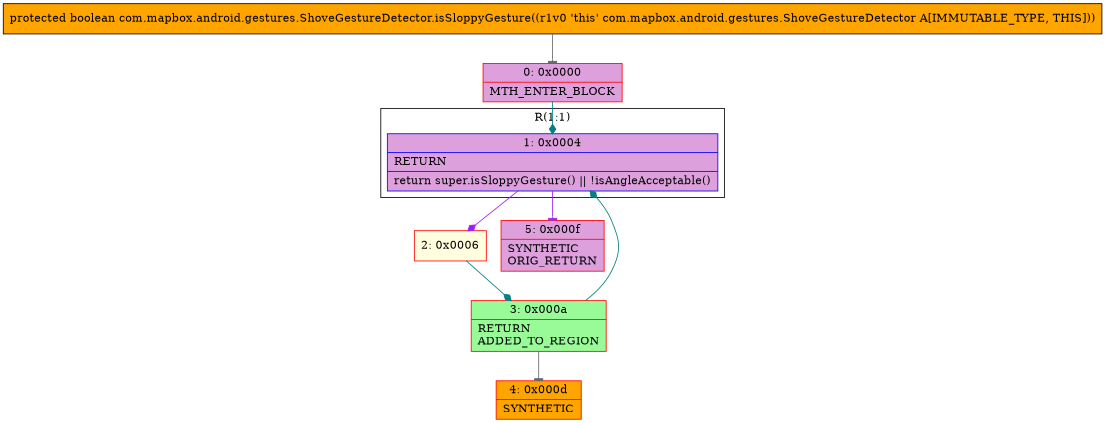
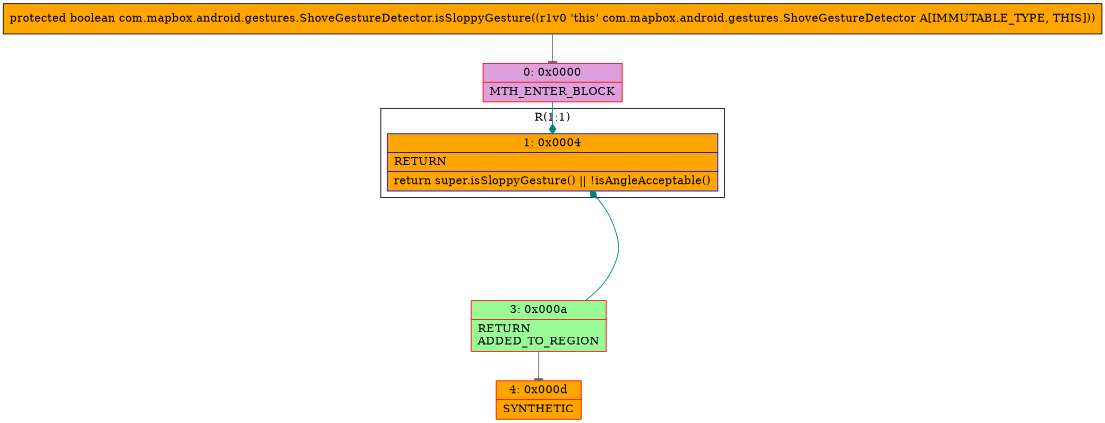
node "1: 0x0004": fillcolor plum -> orange
node "2: 0x0006": removed
node "5: 0x000f": removed
